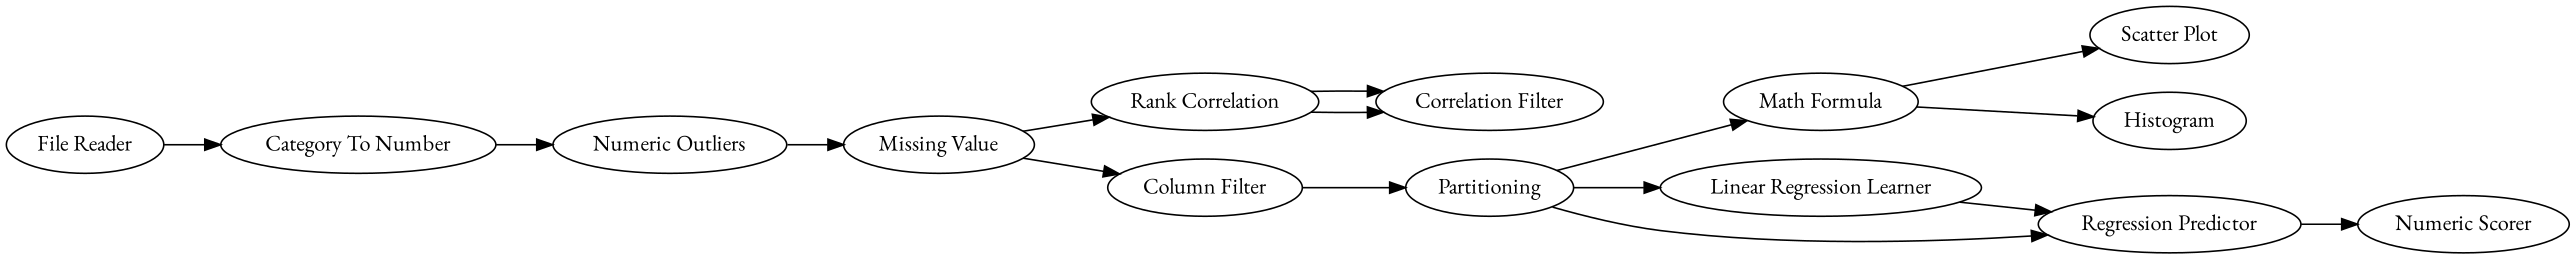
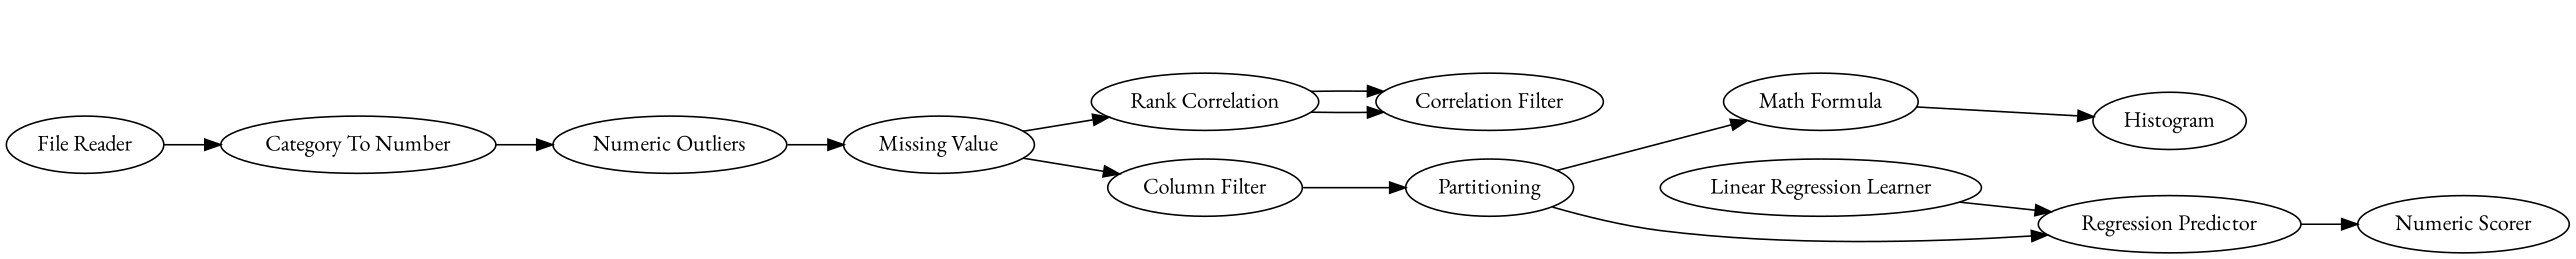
node "Scatter Plot": removed
edge "Partitioning" -> "Linear Regression Learner": removed
